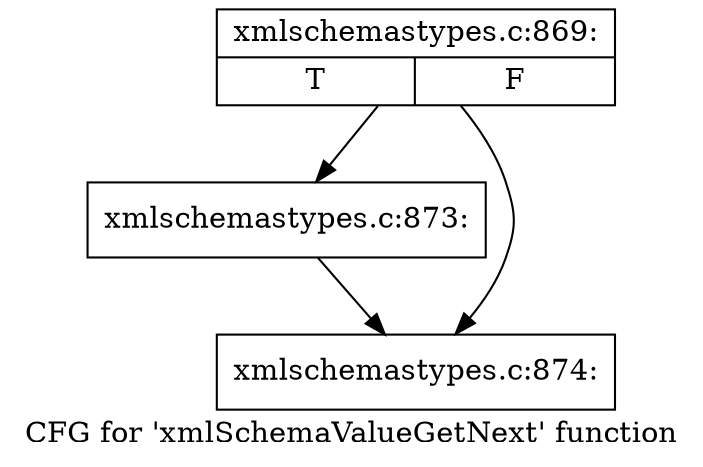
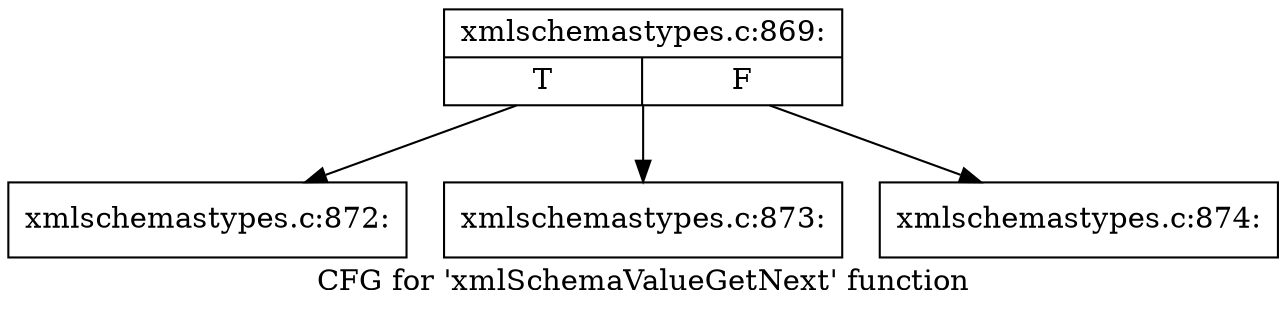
node "xmlschemastypes.c:872:": added
edge "xmlschemastypes.c:873:" -> "xmlschemastypes.c:874:": removed
